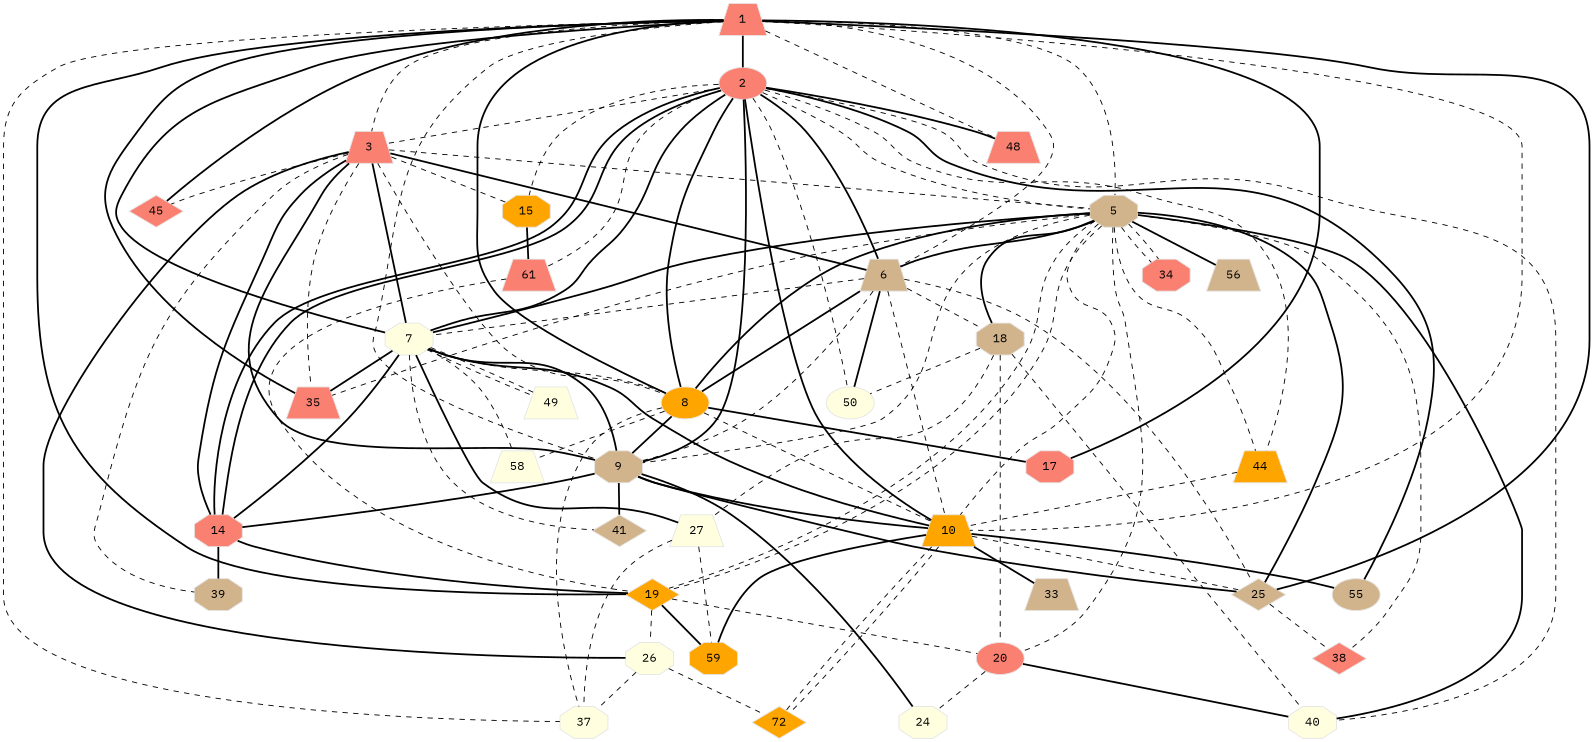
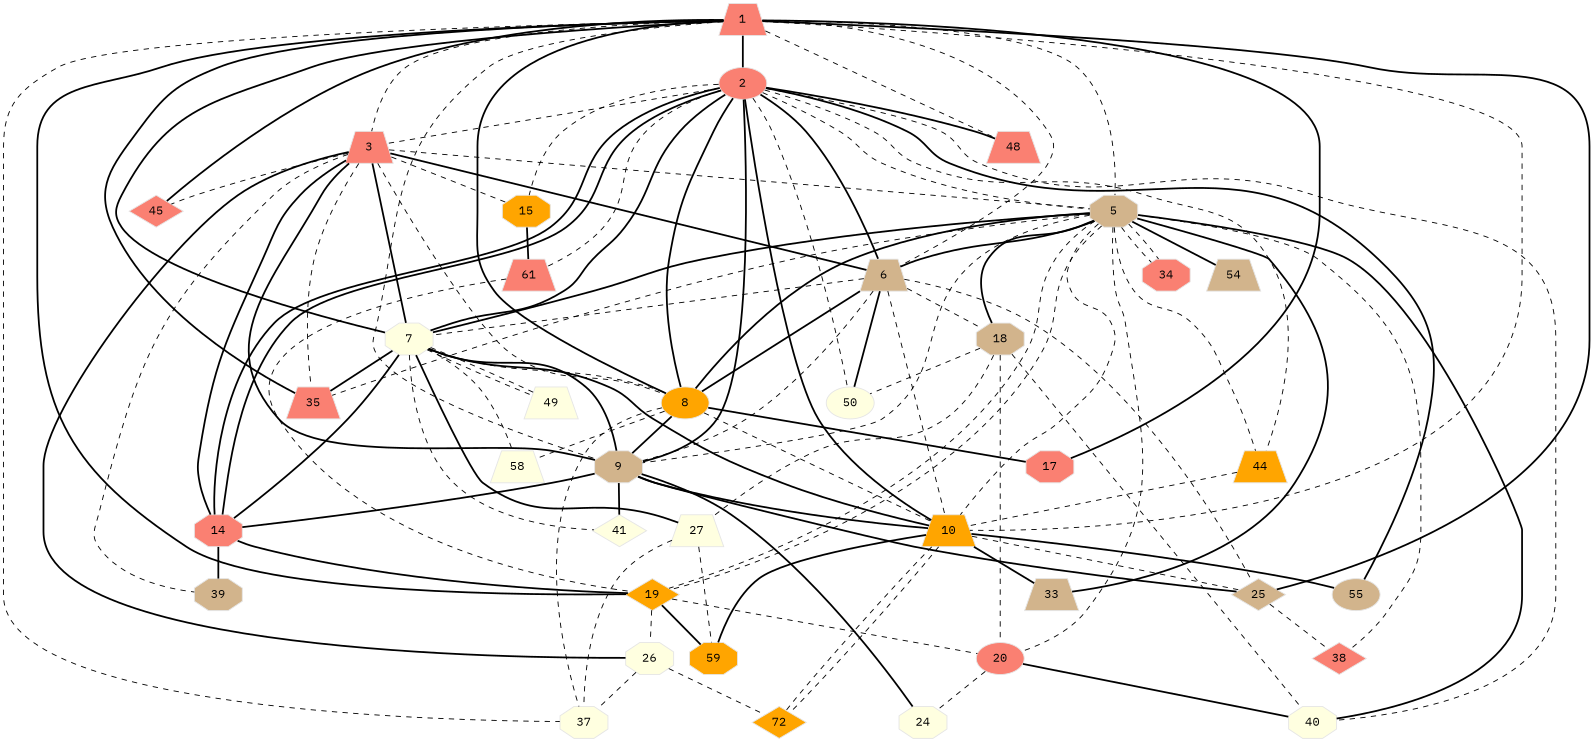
node "56": label "56" -> "54"
edge "5" -- "25": now "5" -- "33"
node "41": fillcolor tan -> lightyellow
